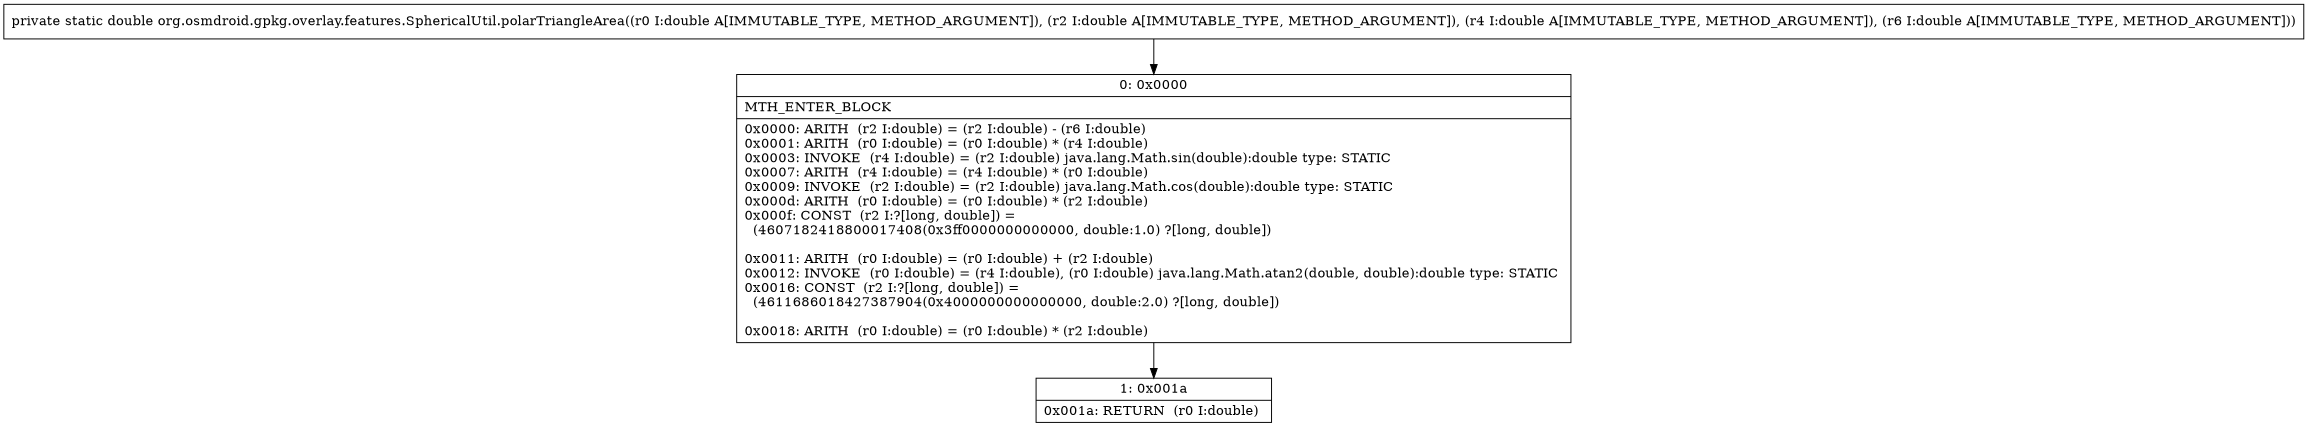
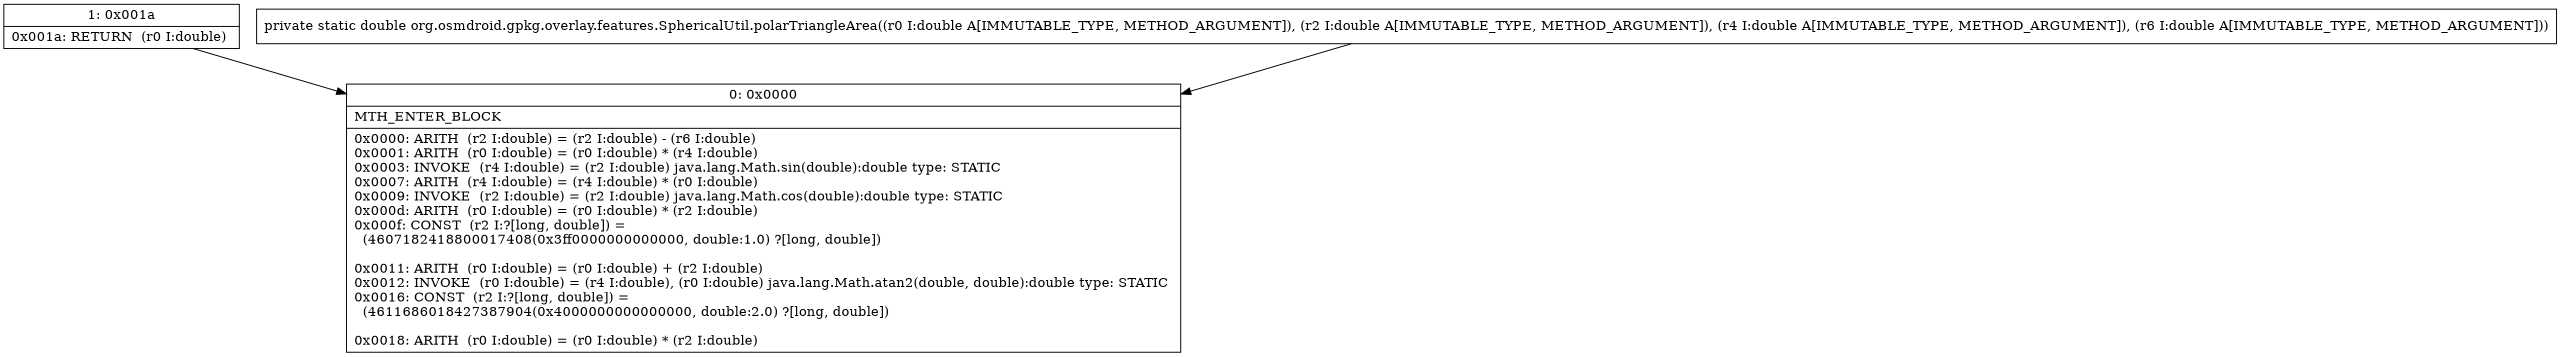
edge "0: 0x0000" -> "1: 0x001a": reversed
